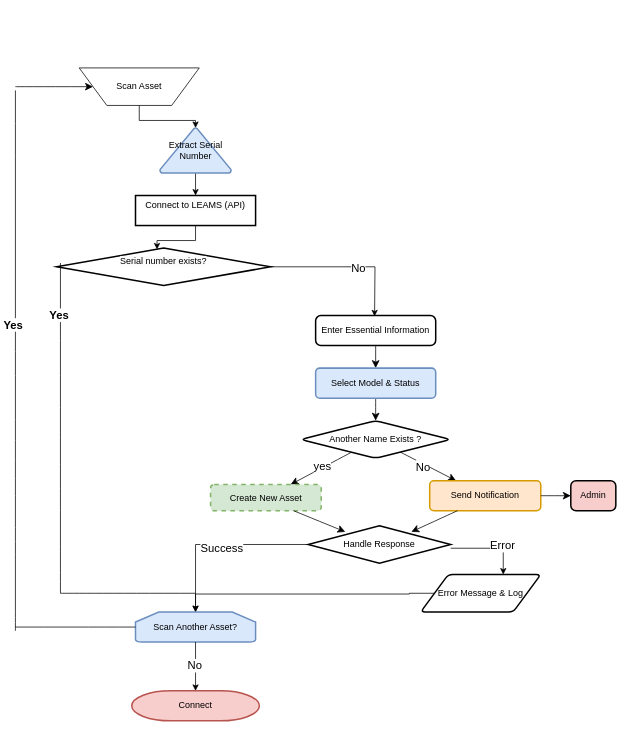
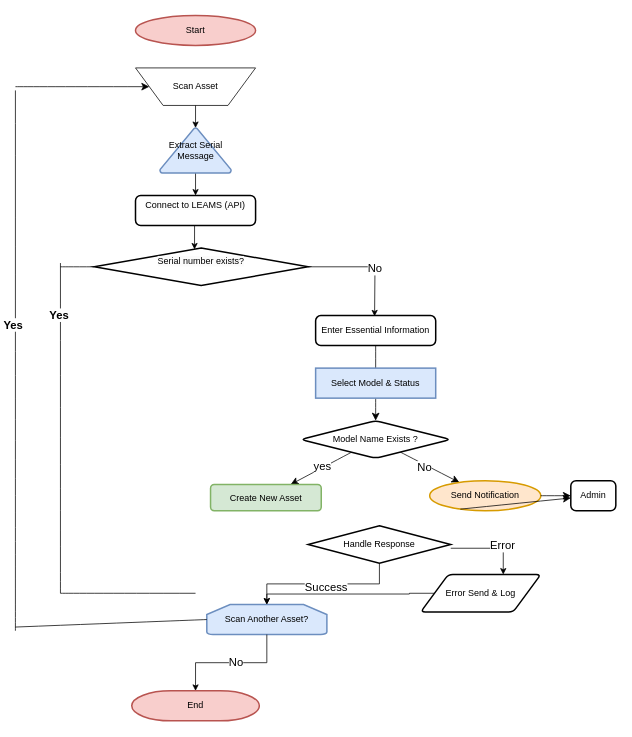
node "Start": added
node "Scan Asset": moved (139, 87) -> (195, 87)
node "Extract Serial Number": label "Extract Serial Number" -> "Extract Serial Message"
node "Connect to LEAMS (API)": shape rectangle -> rounded rectangle
node "Serial number exists?": moved (164, 267) -> (201, 267)
edge "Enter Essential Information" -> "Select Model & Status": arrowhead classic -> none
node "Select Model & Status": shape rounded rectangle -> rectangle
node "Another Name Exists ?": label "Another Name Exists ?" -> "Model Name Exists ?"
node "Send Notification": shape rounded rectangle -> ellipse
node "Admin": fillcolor #f8cecc -> #ffffff
node "Create New Asset": style dashed -> solid
edge "Create New Asset" -> "Handle Response": removed
edge "Send Notification" -> "Handle Response": now "Send Notification" -> "Admin"
node "Error Message & Log": label "Error Message & Log" -> "Error Send & Log"
node "Scan Another Asset?": moved (195, 627) -> (267, 619)
node "Connect": label "Connect" -> "End"
